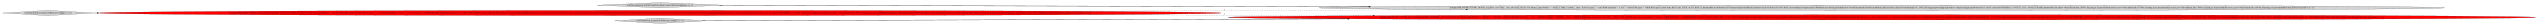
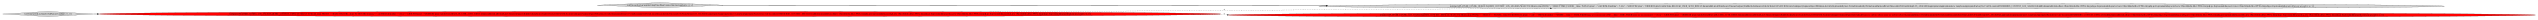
node "testTimeseriesLosAngelesViaPlannerConfig['0', '1', '0']": removed
